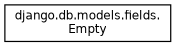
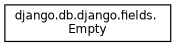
node "django.db.models.fields. Empty": label "django.db.models.fields. Empty" -> "django.db.django.fields. Empty"
